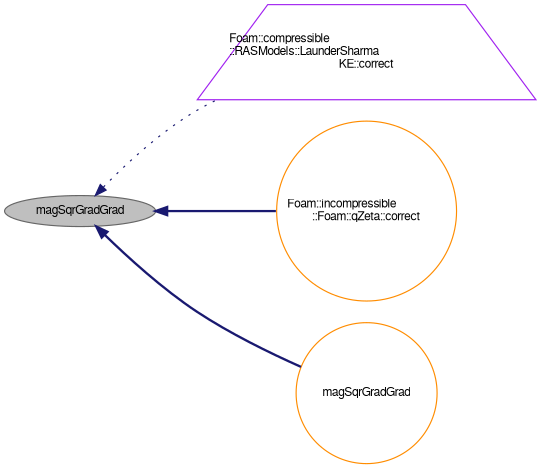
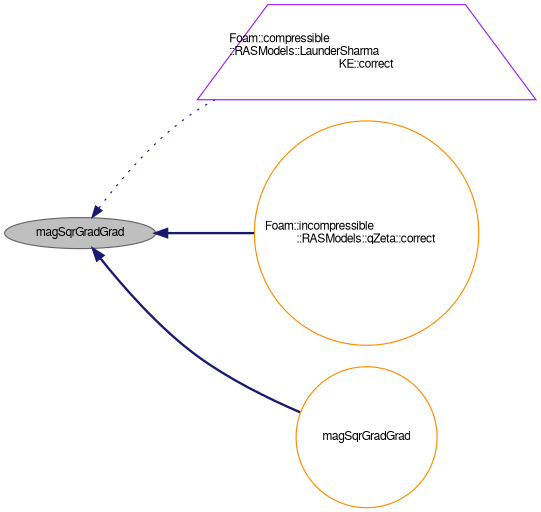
node "Foam::incompressible ::Foam::qZeta::correct": label "Foam::incompressible ::Foam::qZeta::correct" -> "Foam::incompressible ::RASModels::qZeta::correct"
